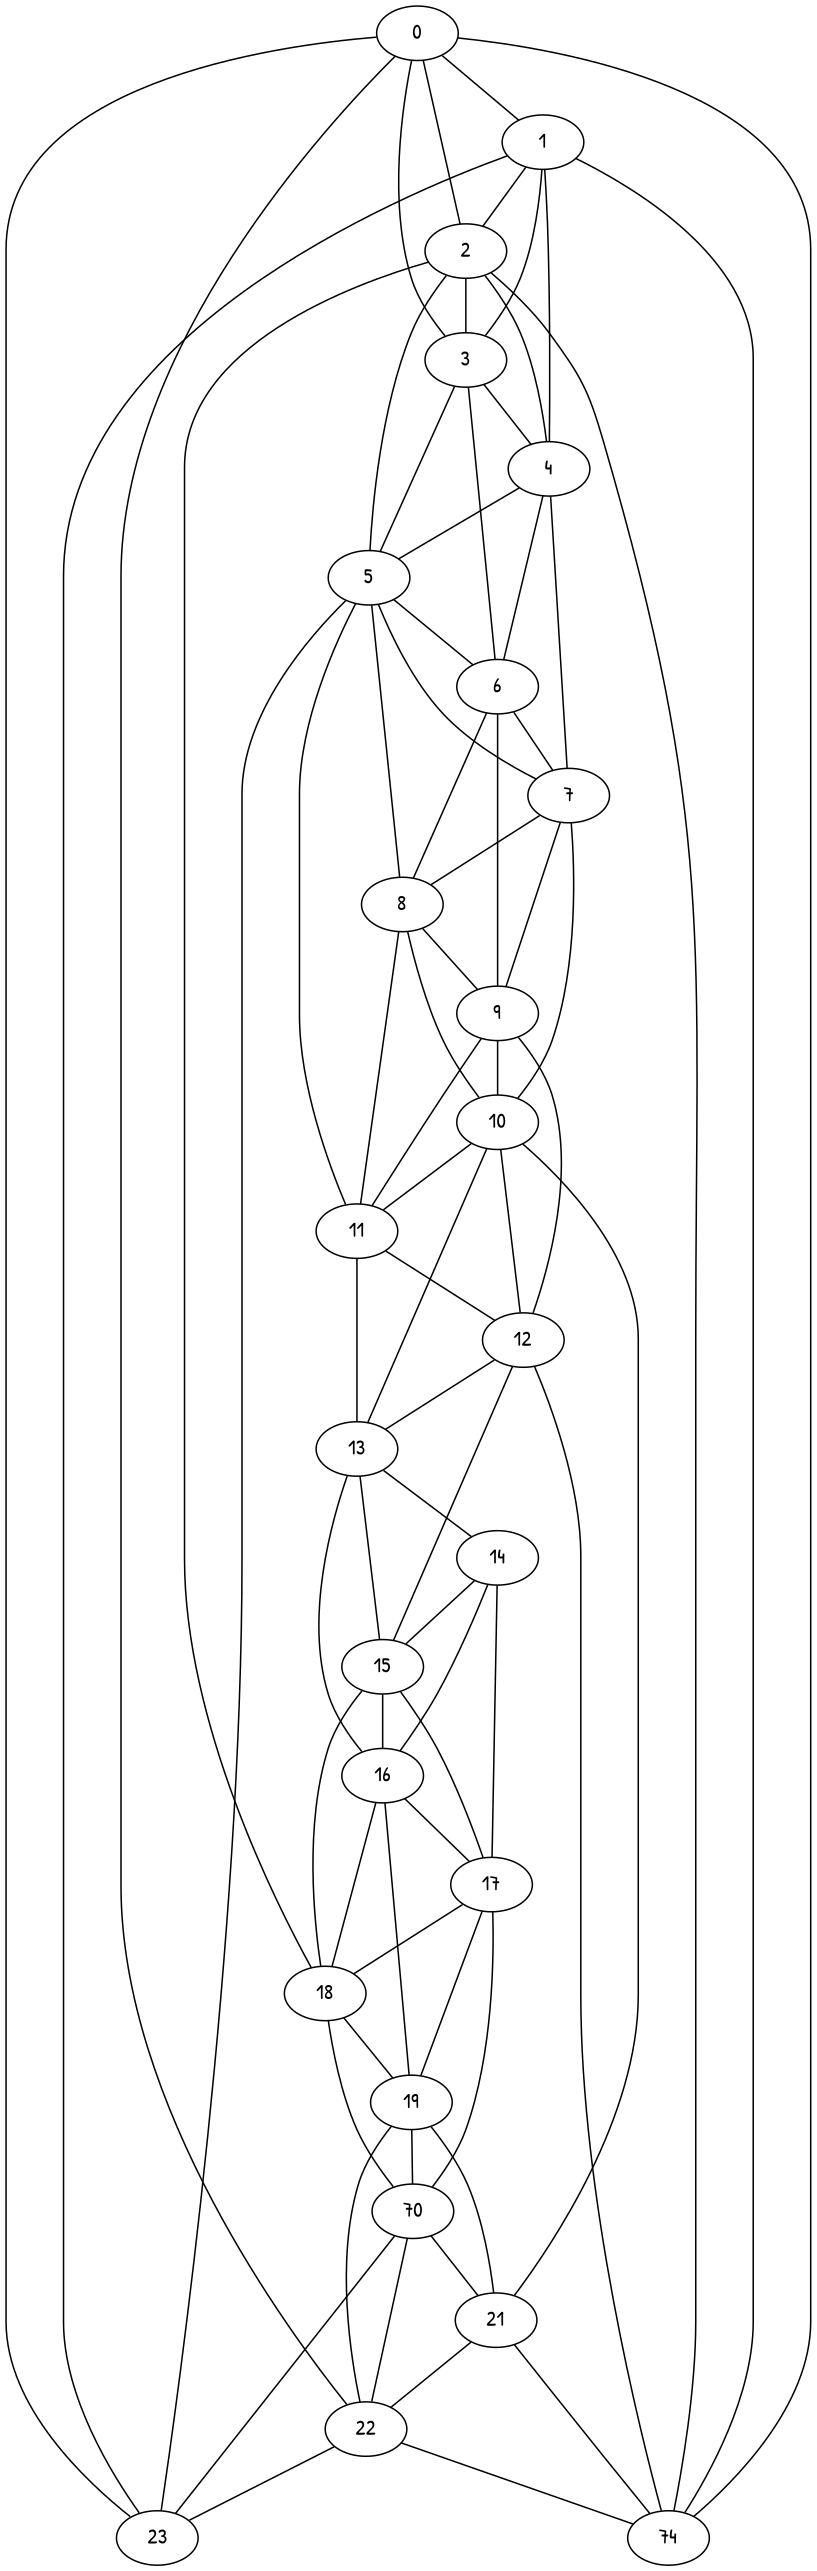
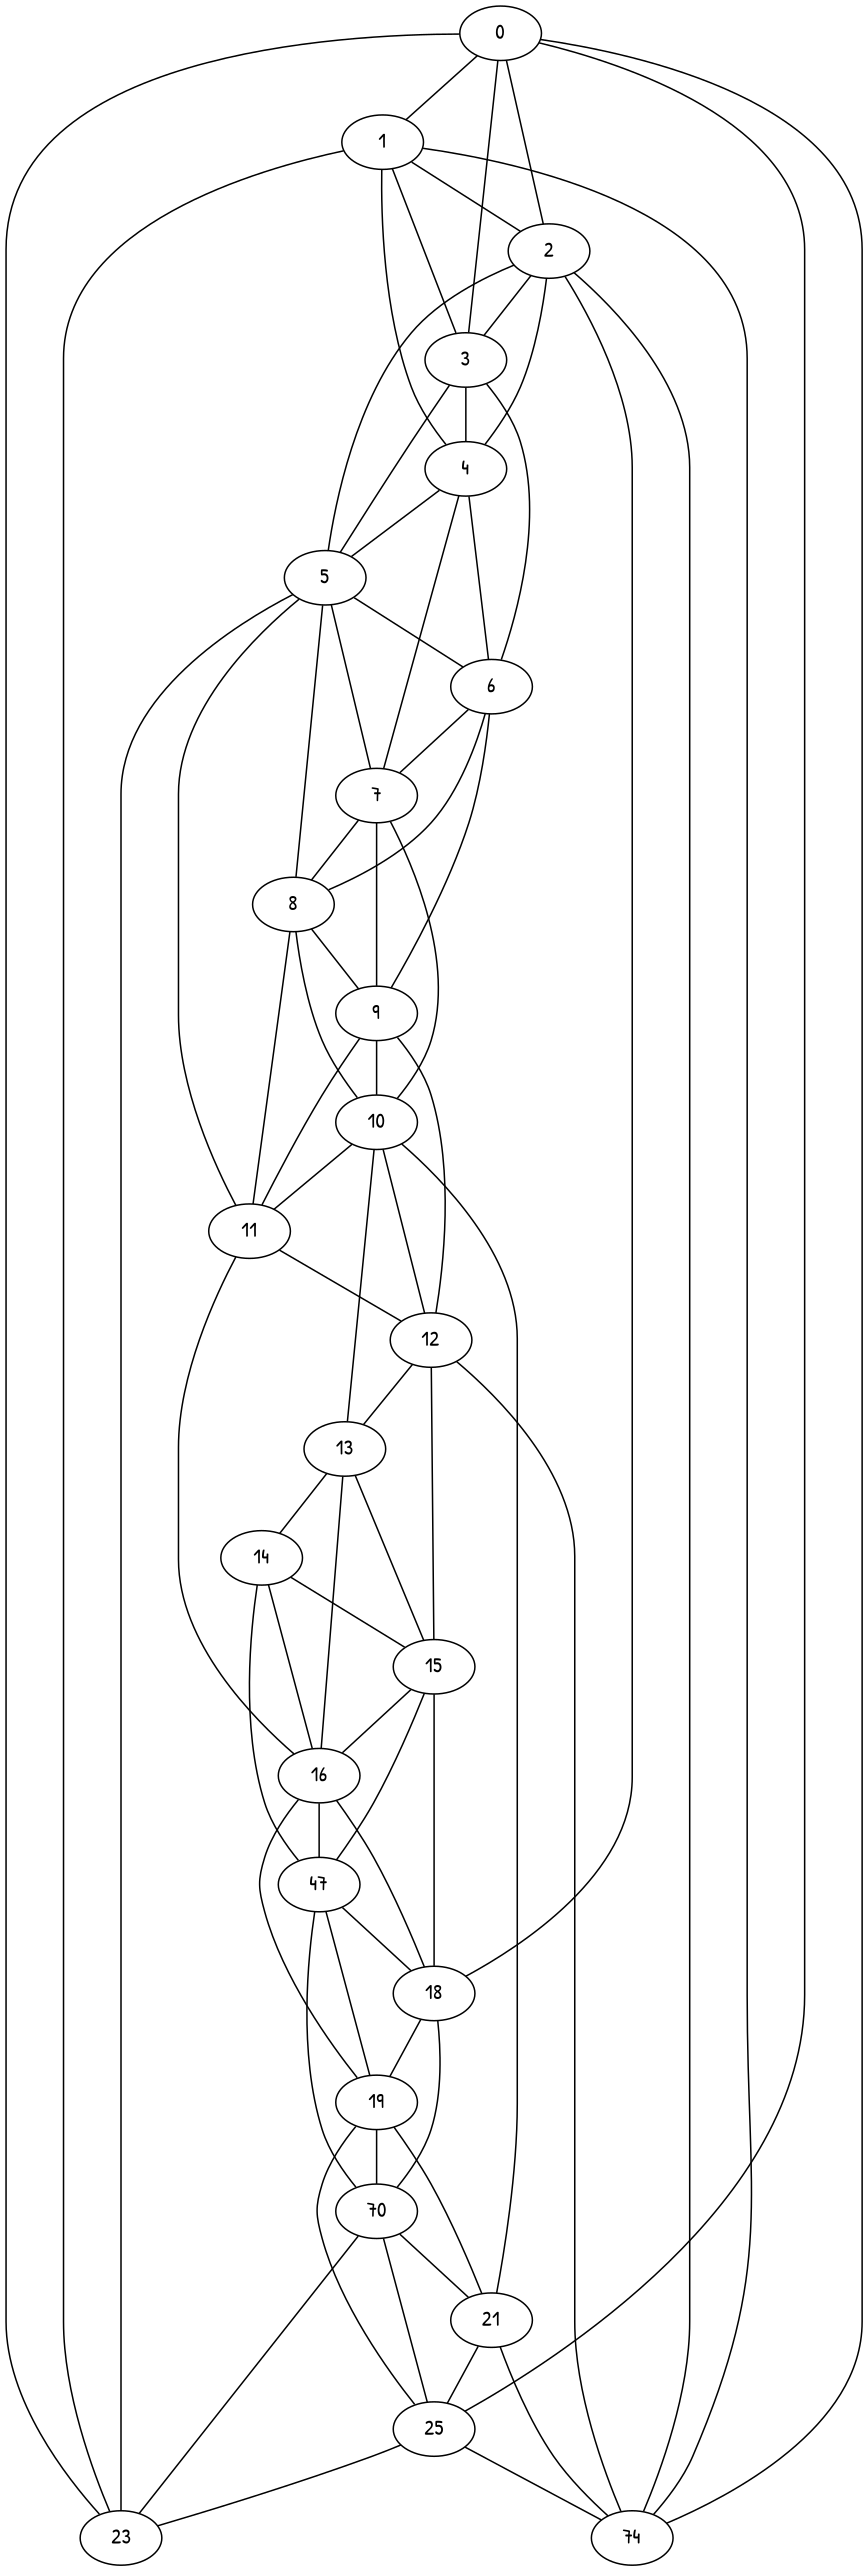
edge "11" -- "13": now "11" -- "16"
node "17": label "17" -> "47"
node "22": label "22" -> "25"
